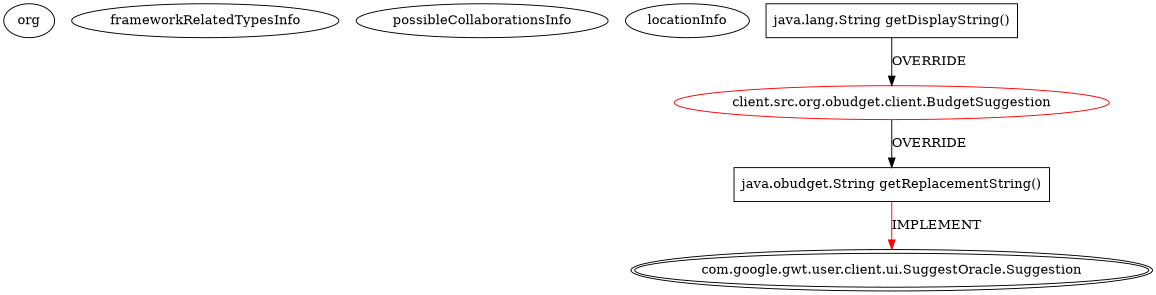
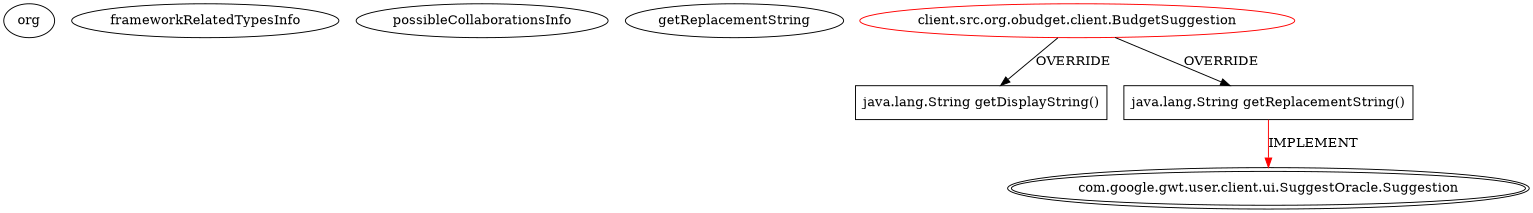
node "locationInfo": label "locationInfo" -> "getReplacementString"
edge "java.lang.String getDisplayString()" -> "client.src.org.obudget.client.BudgetSuggestion": reversed
node "java.obudget.String getReplacementString()": label "java.obudget.String getReplacementString()" -> "java.lang.String getReplacementString()"
